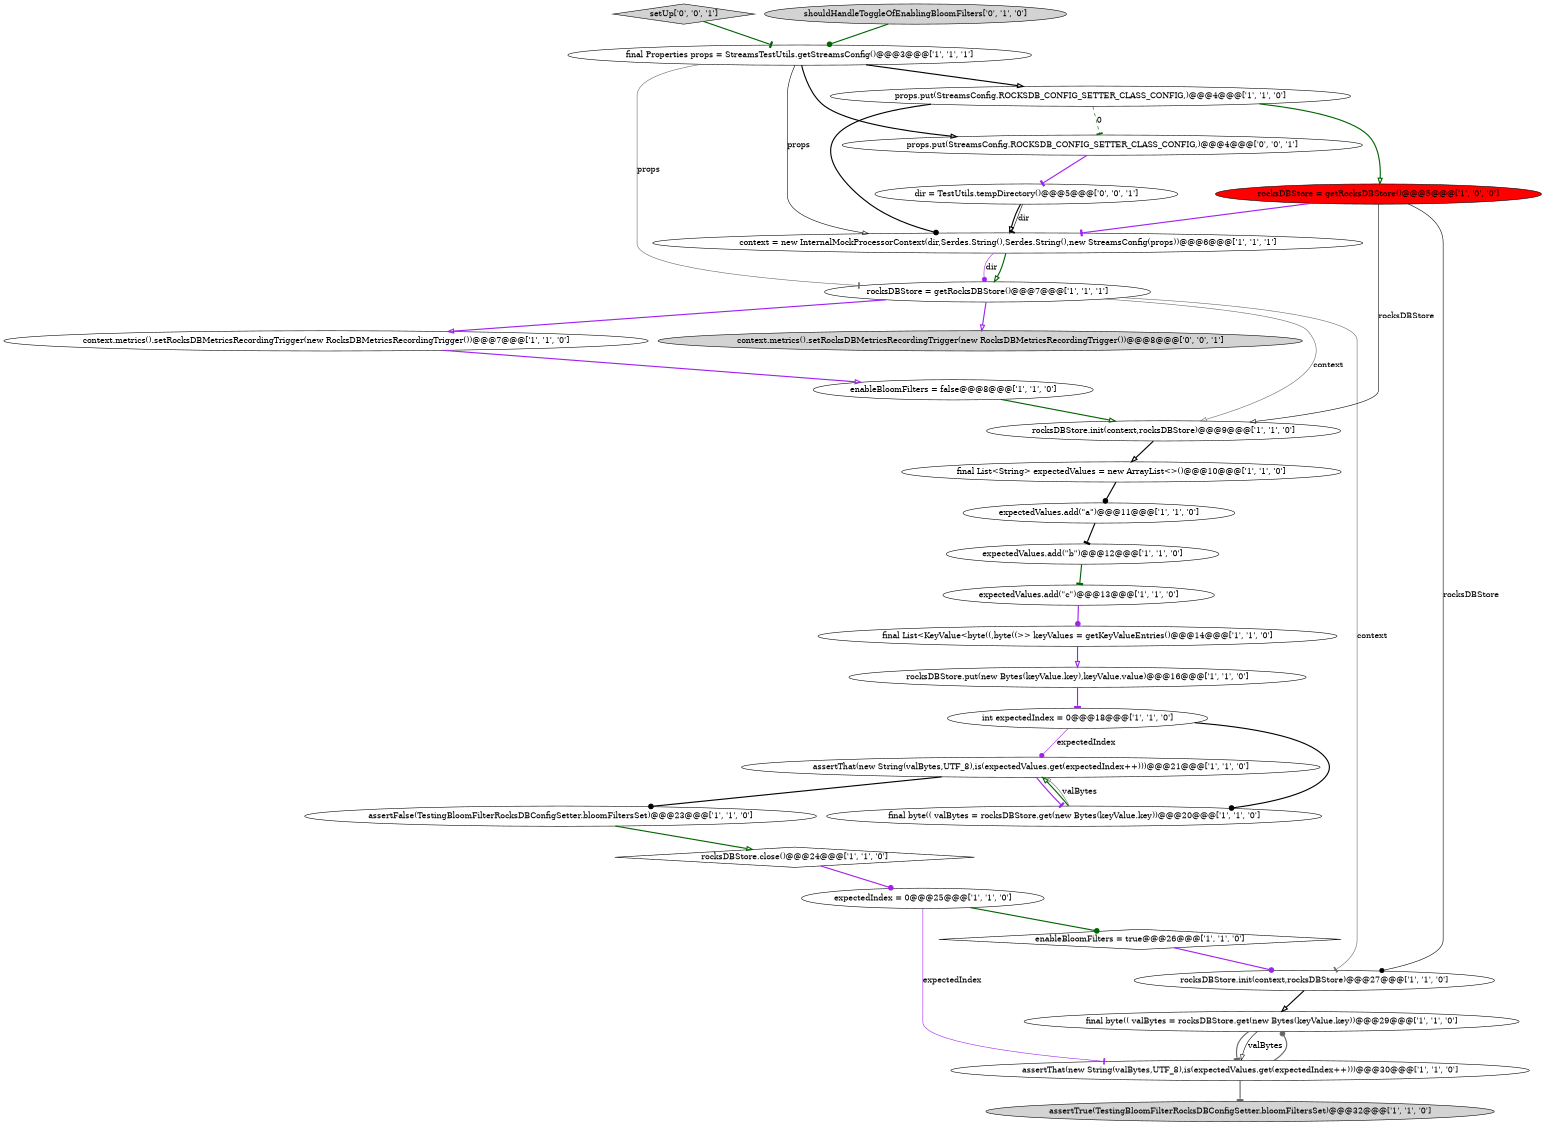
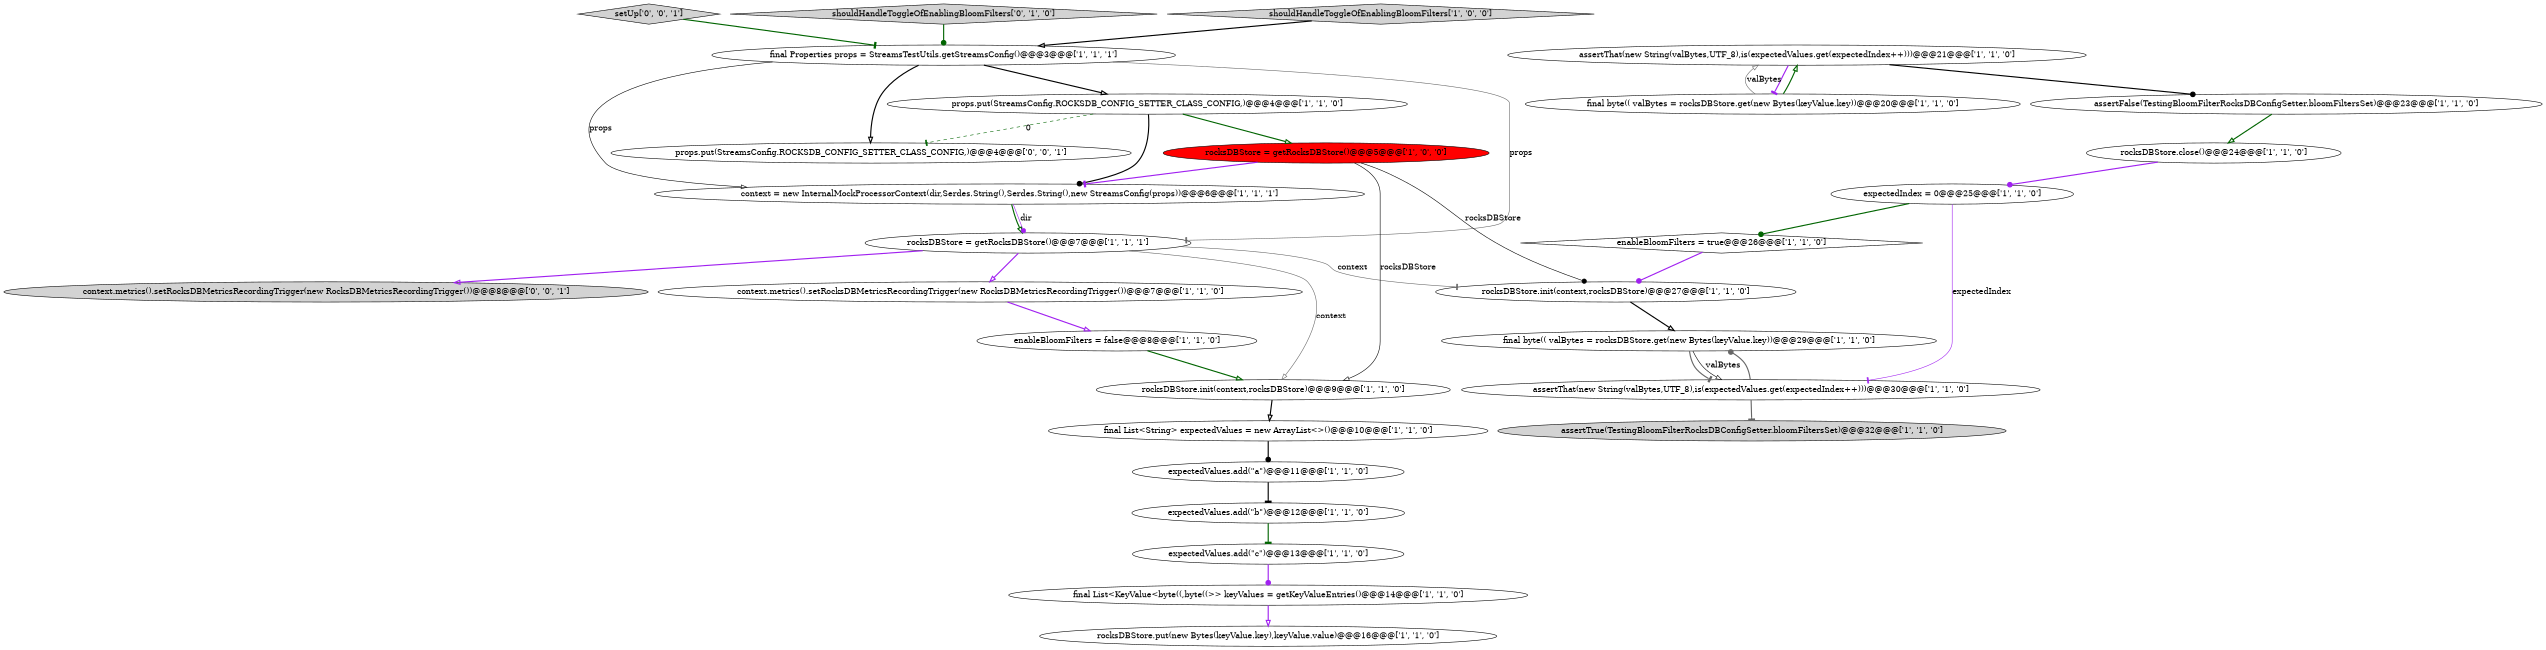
node "shouldHandleToggleOfEnablingBloomFilters['0', '1', '0']": shape ellipse -> diamond
node "shouldHandleToggleOfEnablingBloomFilters['1', '0', '0']": added
node "dir = TestUtils.tempDirectory()@@@5@@@['0', '0', '1']": removed
node "int expectedIndex = 0@@@18@@@['1', '1', '0']": removed
node "rocksDBStore.close()@@@24@@@['1', '1', '0']": shape diamond -> ellipse
